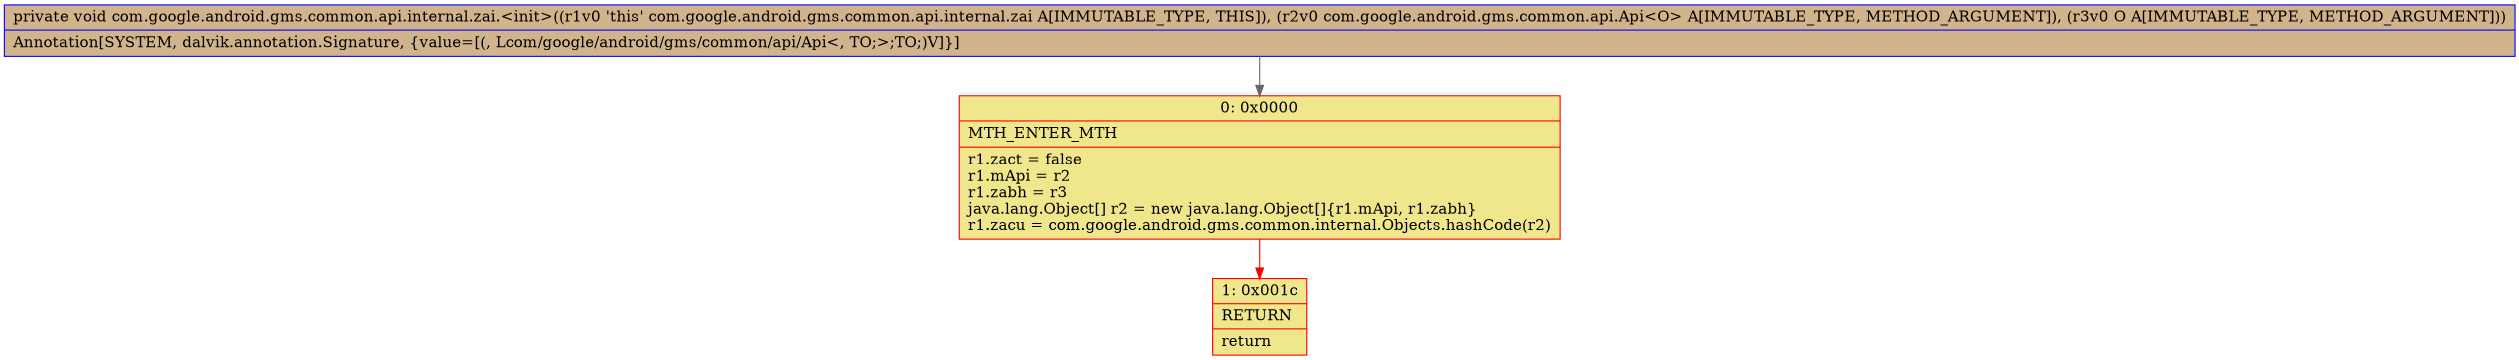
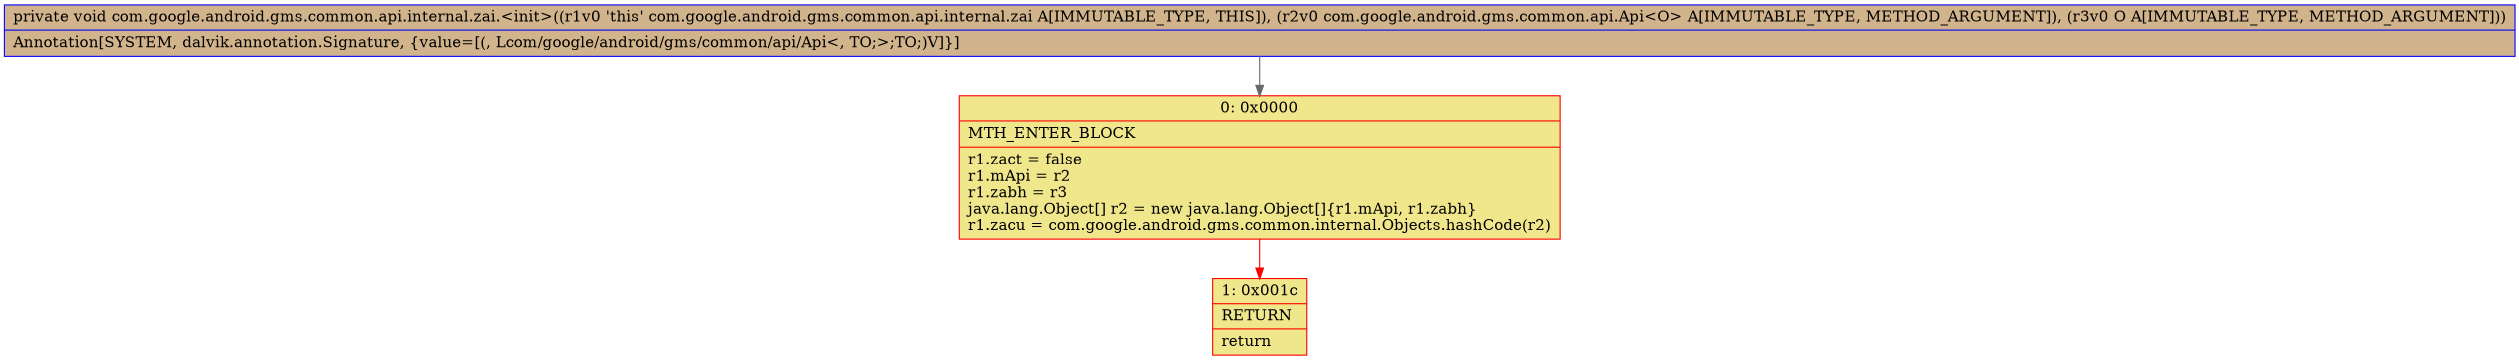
node "0: 0x0000": text "MTH_ENTER_MTH" -> "MTH_ENTER_BLOCK"
